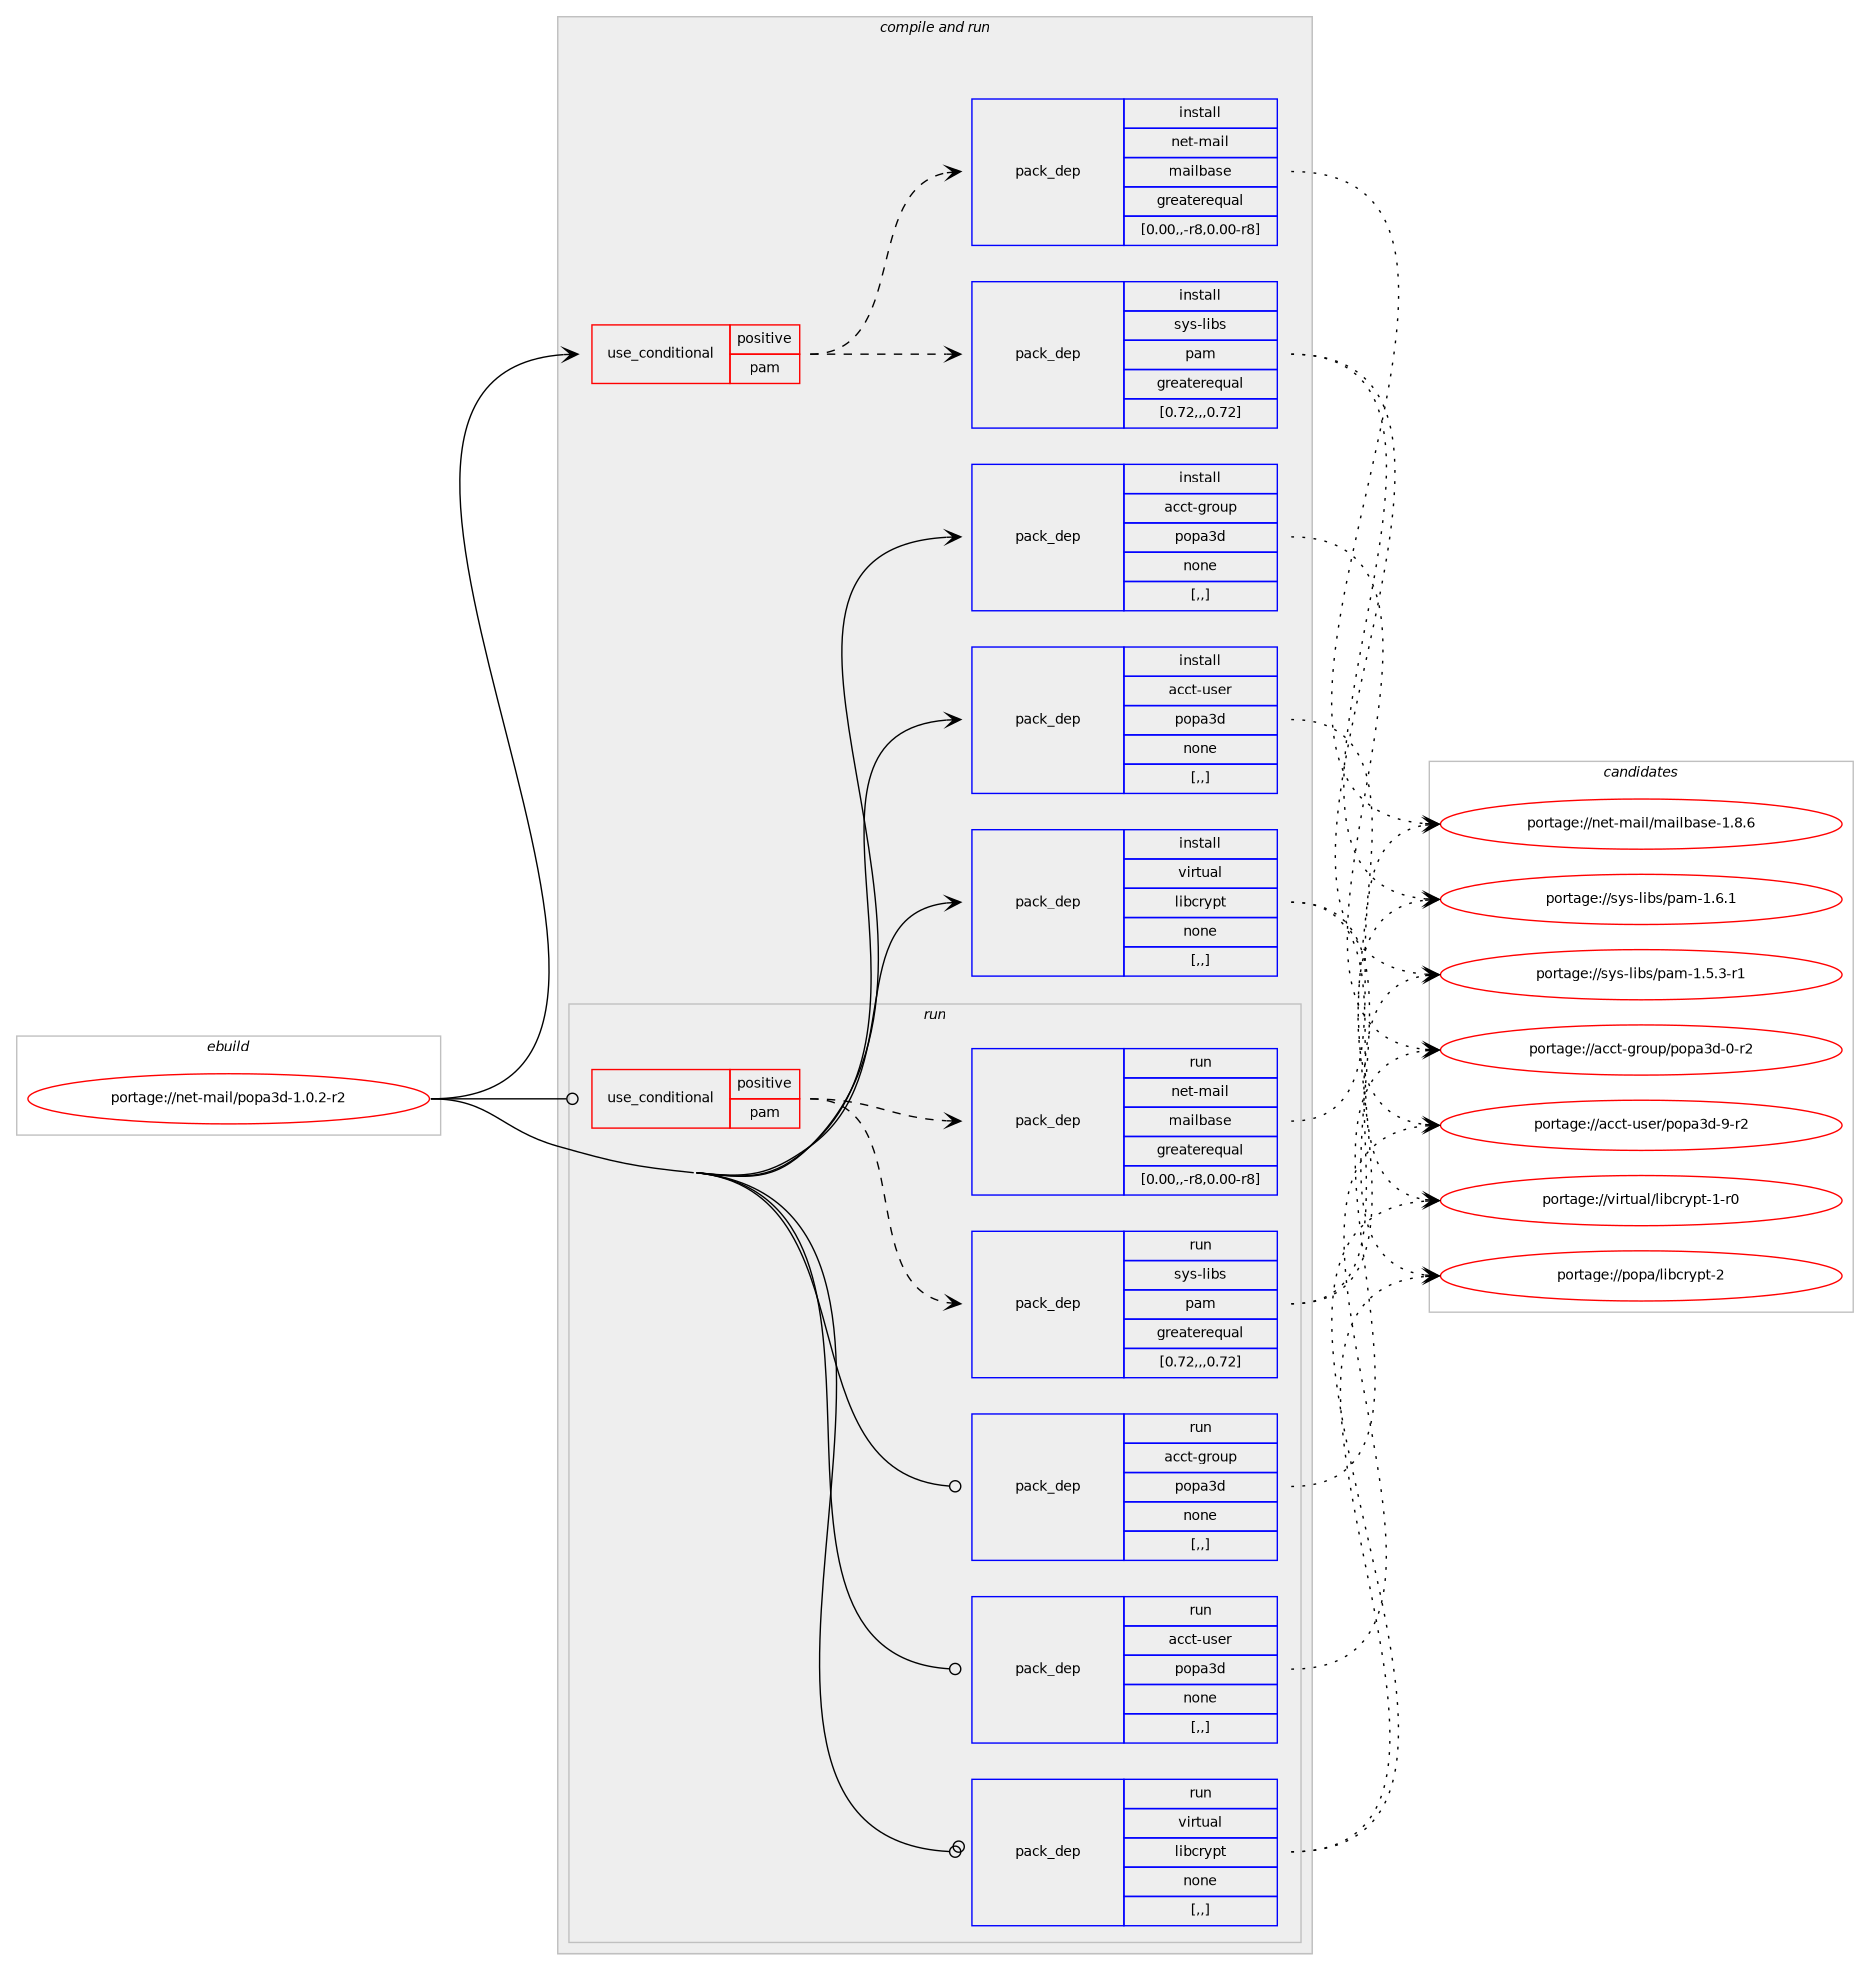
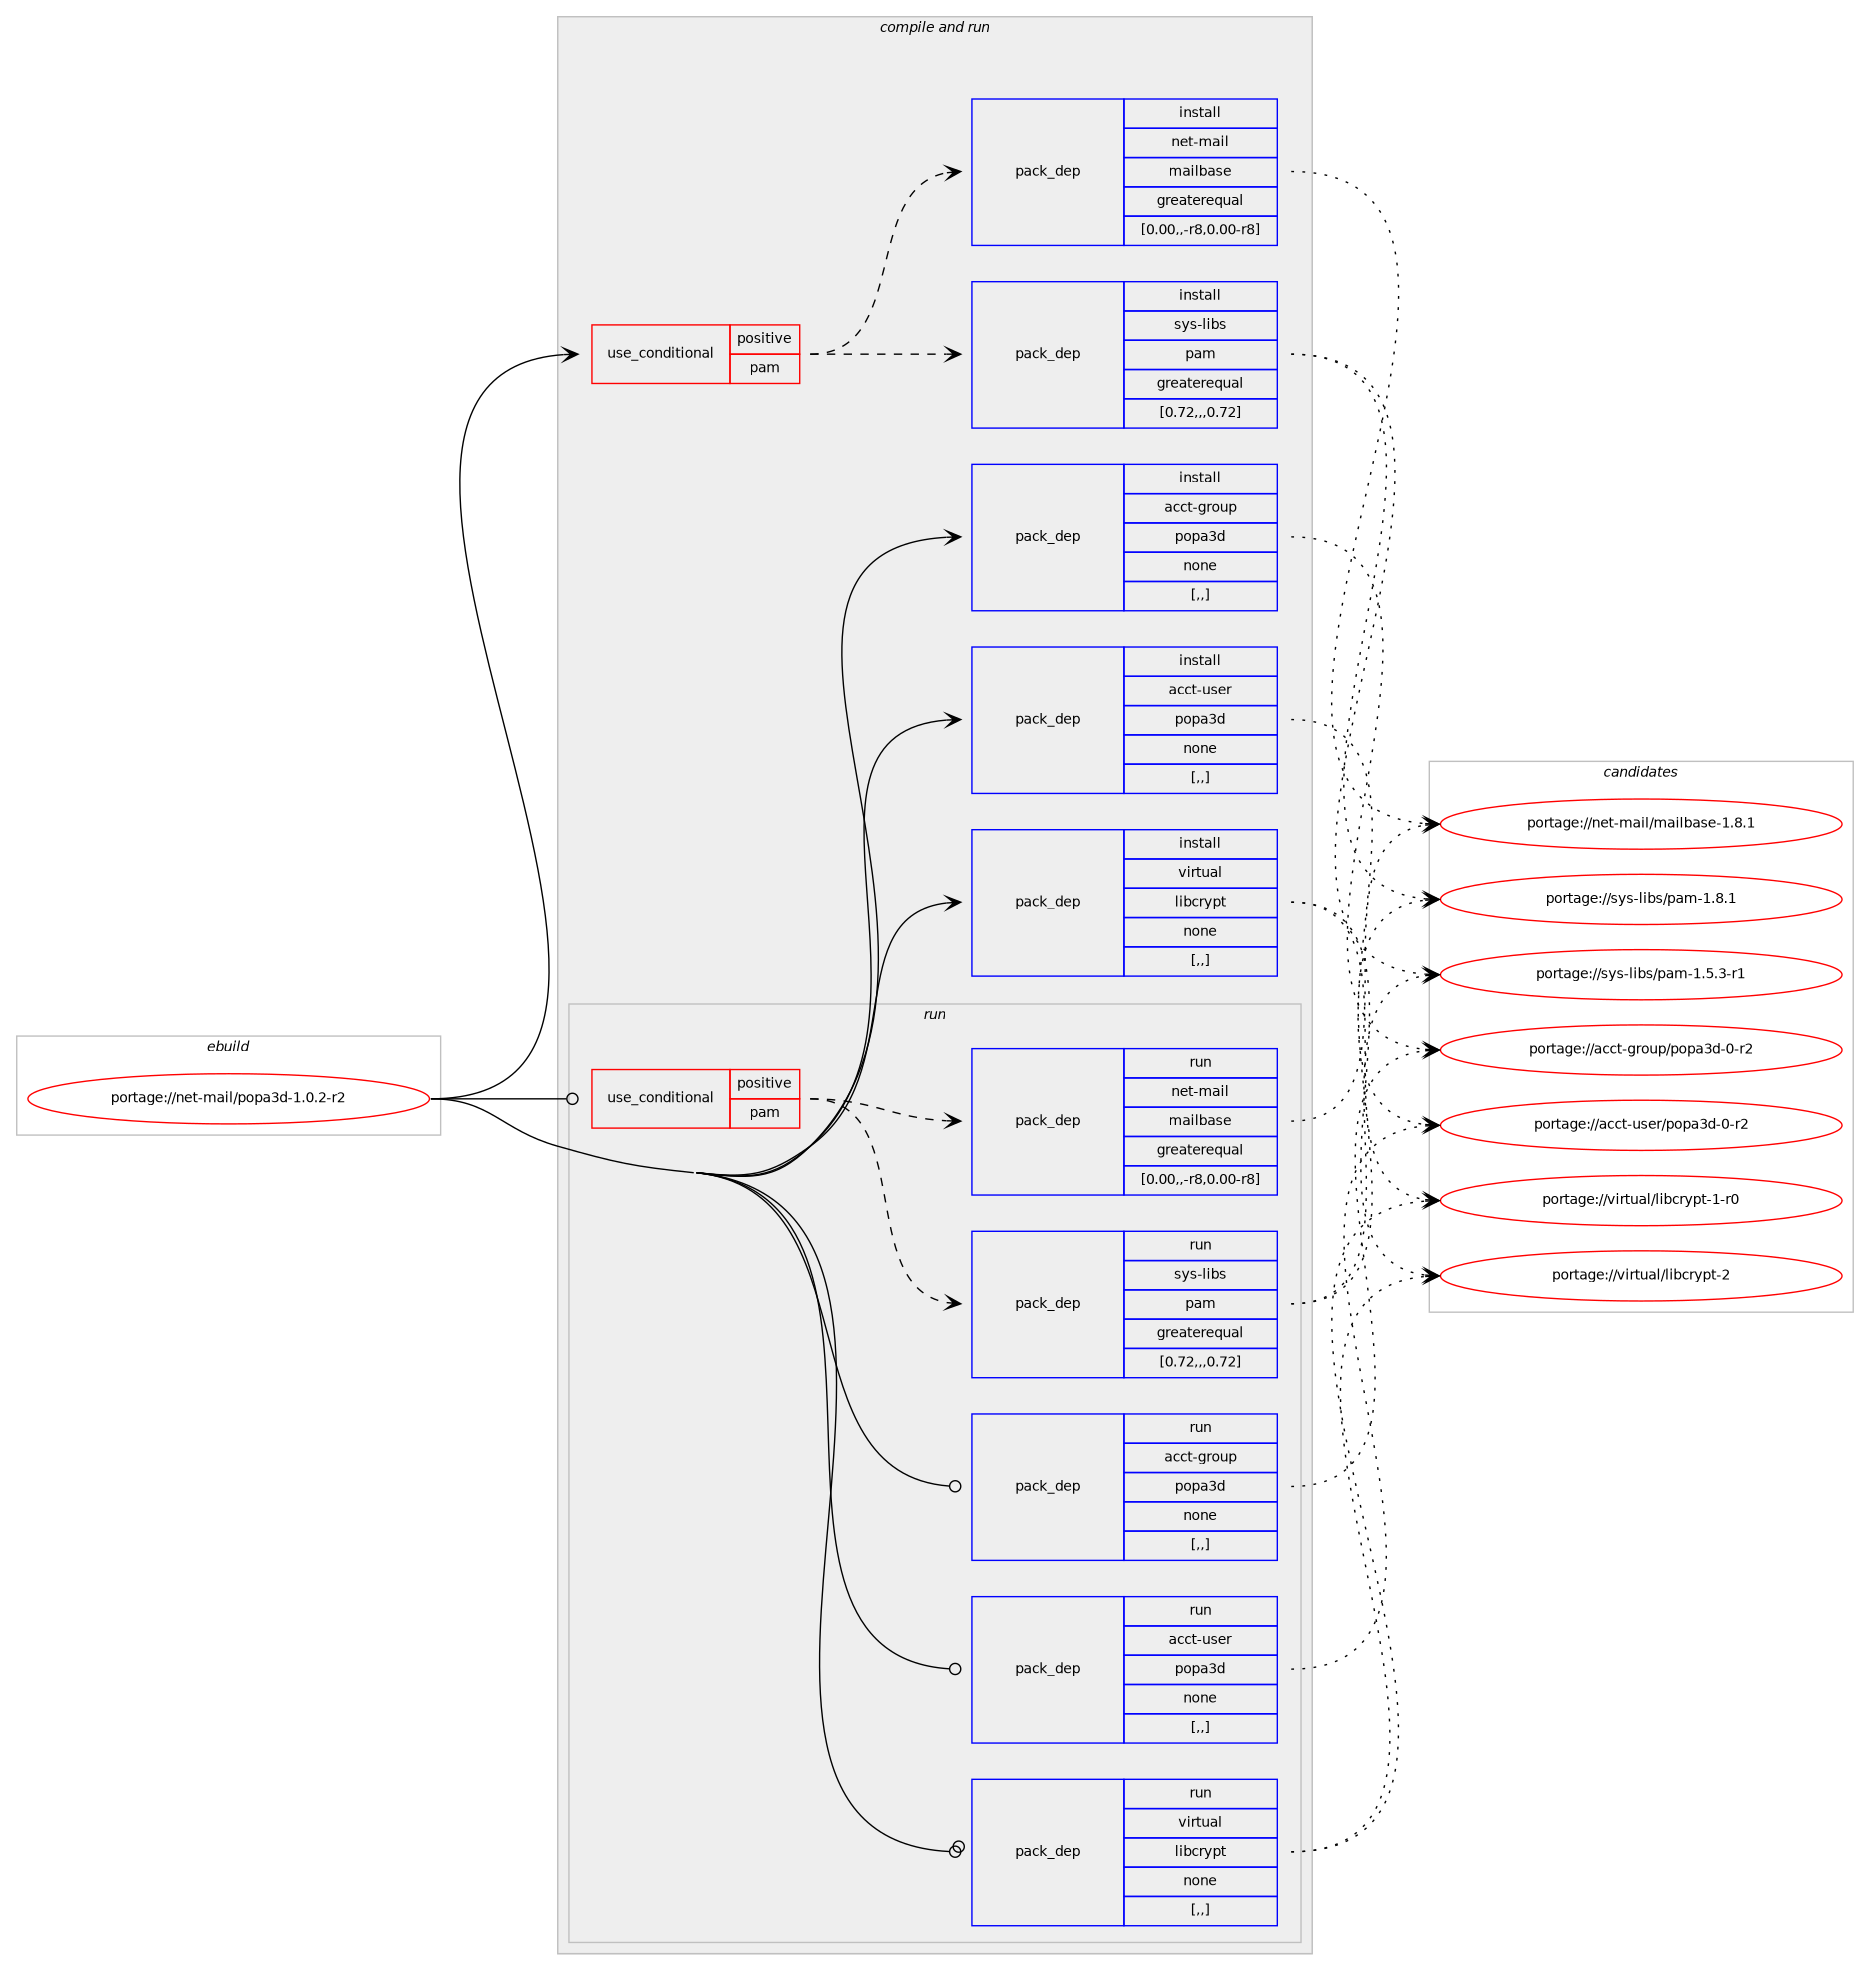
node "portage://net-mail/mailbase-1.8.6": label "portage://net-mail/mailbase-1.8.6" -> "portage://net-mail/mailbase-1.8.1"
node "portage://sys-libs/pam-1.6.1": label "portage://sys-libs/pam-1.6.1" -> "portage://sys-libs/pam-1.8.1"
node "portage://acct-user/popa3d-9-r2": label "portage://acct-user/popa3d-9-r2" -> "portage://acct-user/popa3d-0-r2"
node "portage://popa/libcrypt-2": label "portage://popa/libcrypt-2" -> "portage://virtual/libcrypt-2"
